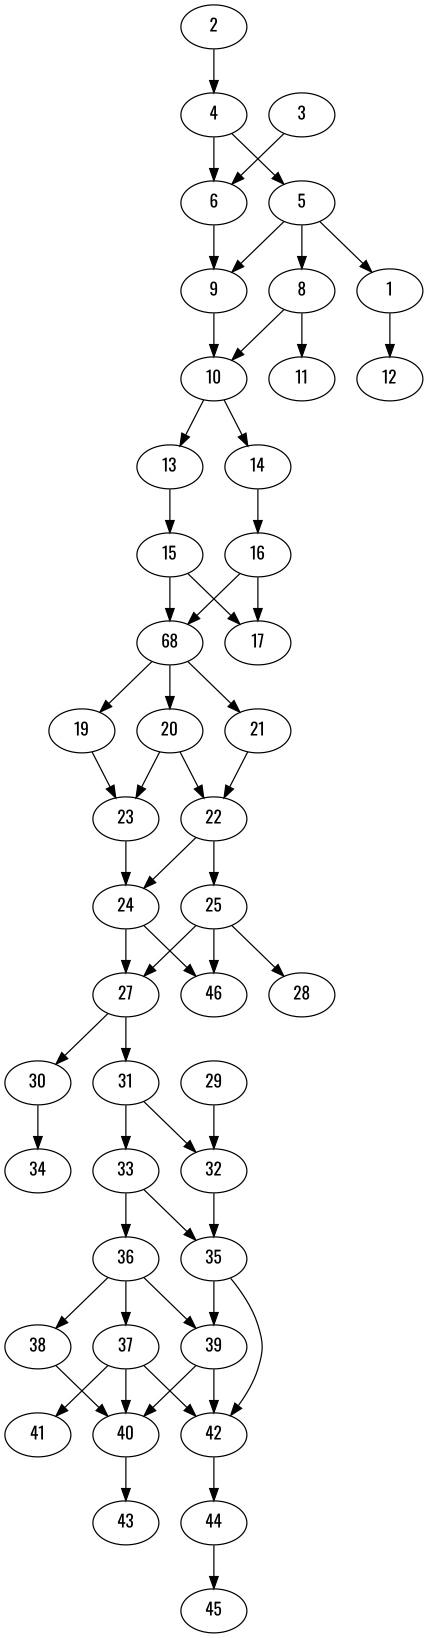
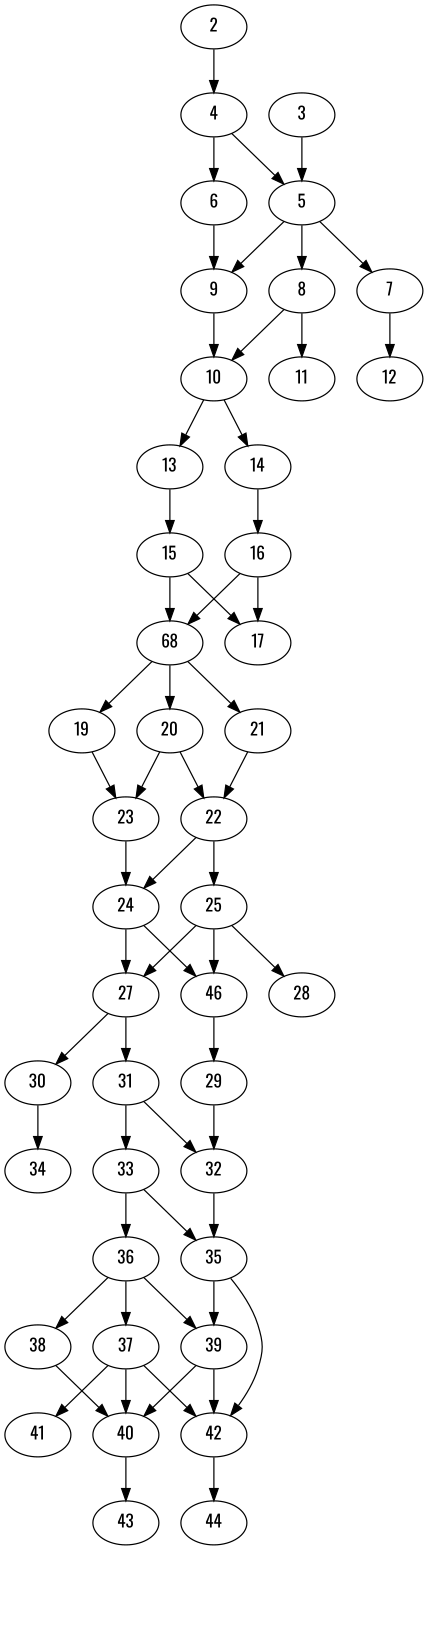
edge "3" -> "6": now "3" -> "5"
node "1": label "1" -> "7"
edge "46" -> "29": added
node "45": removed
